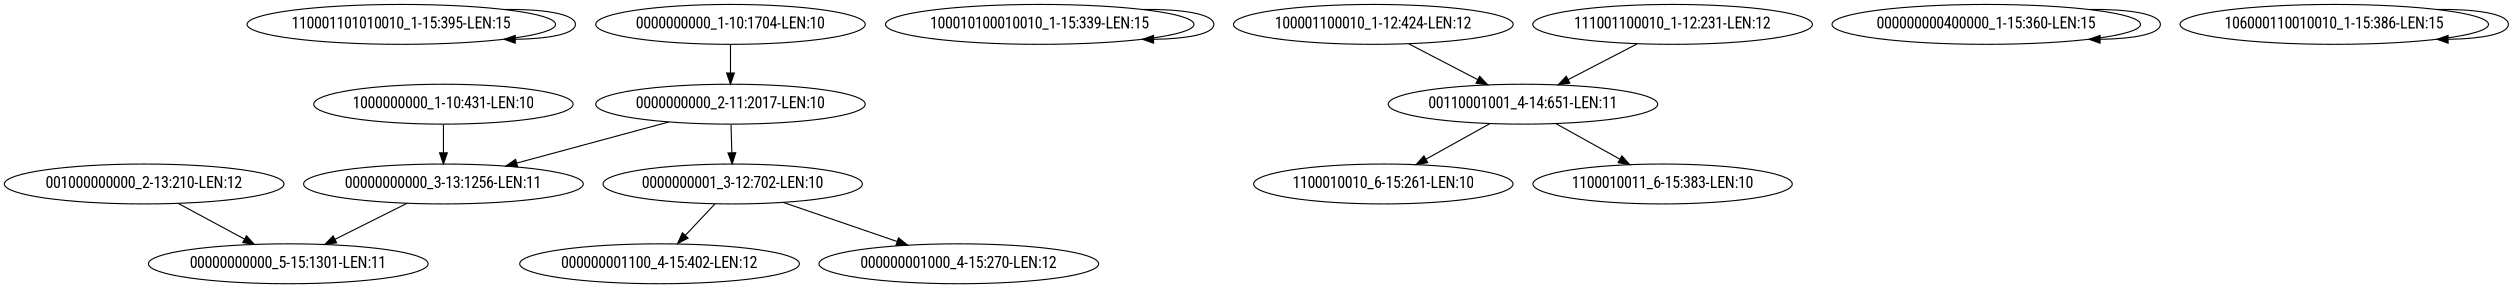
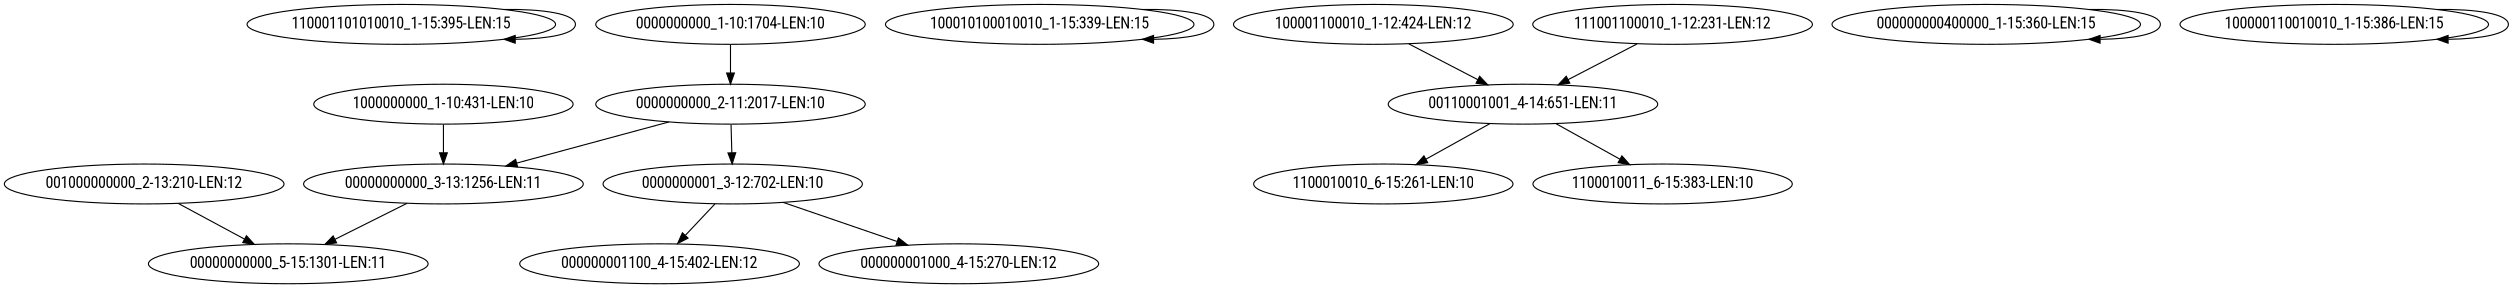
node "106000110010010_1-15:386-LEN:15": label "106000110010010_1-15:386-LEN:15" -> "100000110010010_1-15:386-LEN:15"
